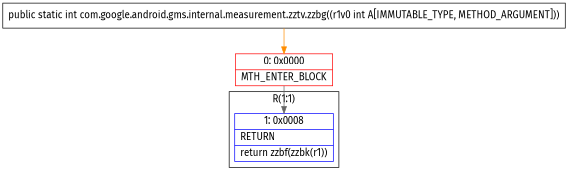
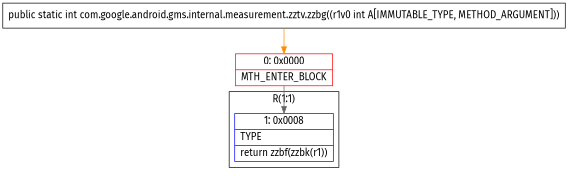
node "1: 0x0008": text "RETURN" -> "TYPE"
